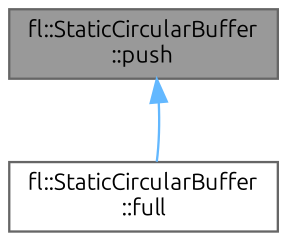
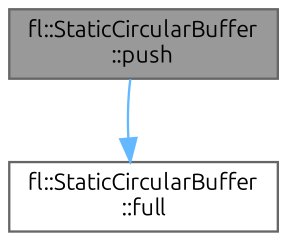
edge "fl::StaticCircularBuffer ::full" -> "fl::StaticCircularBuffer ::push": reversed
